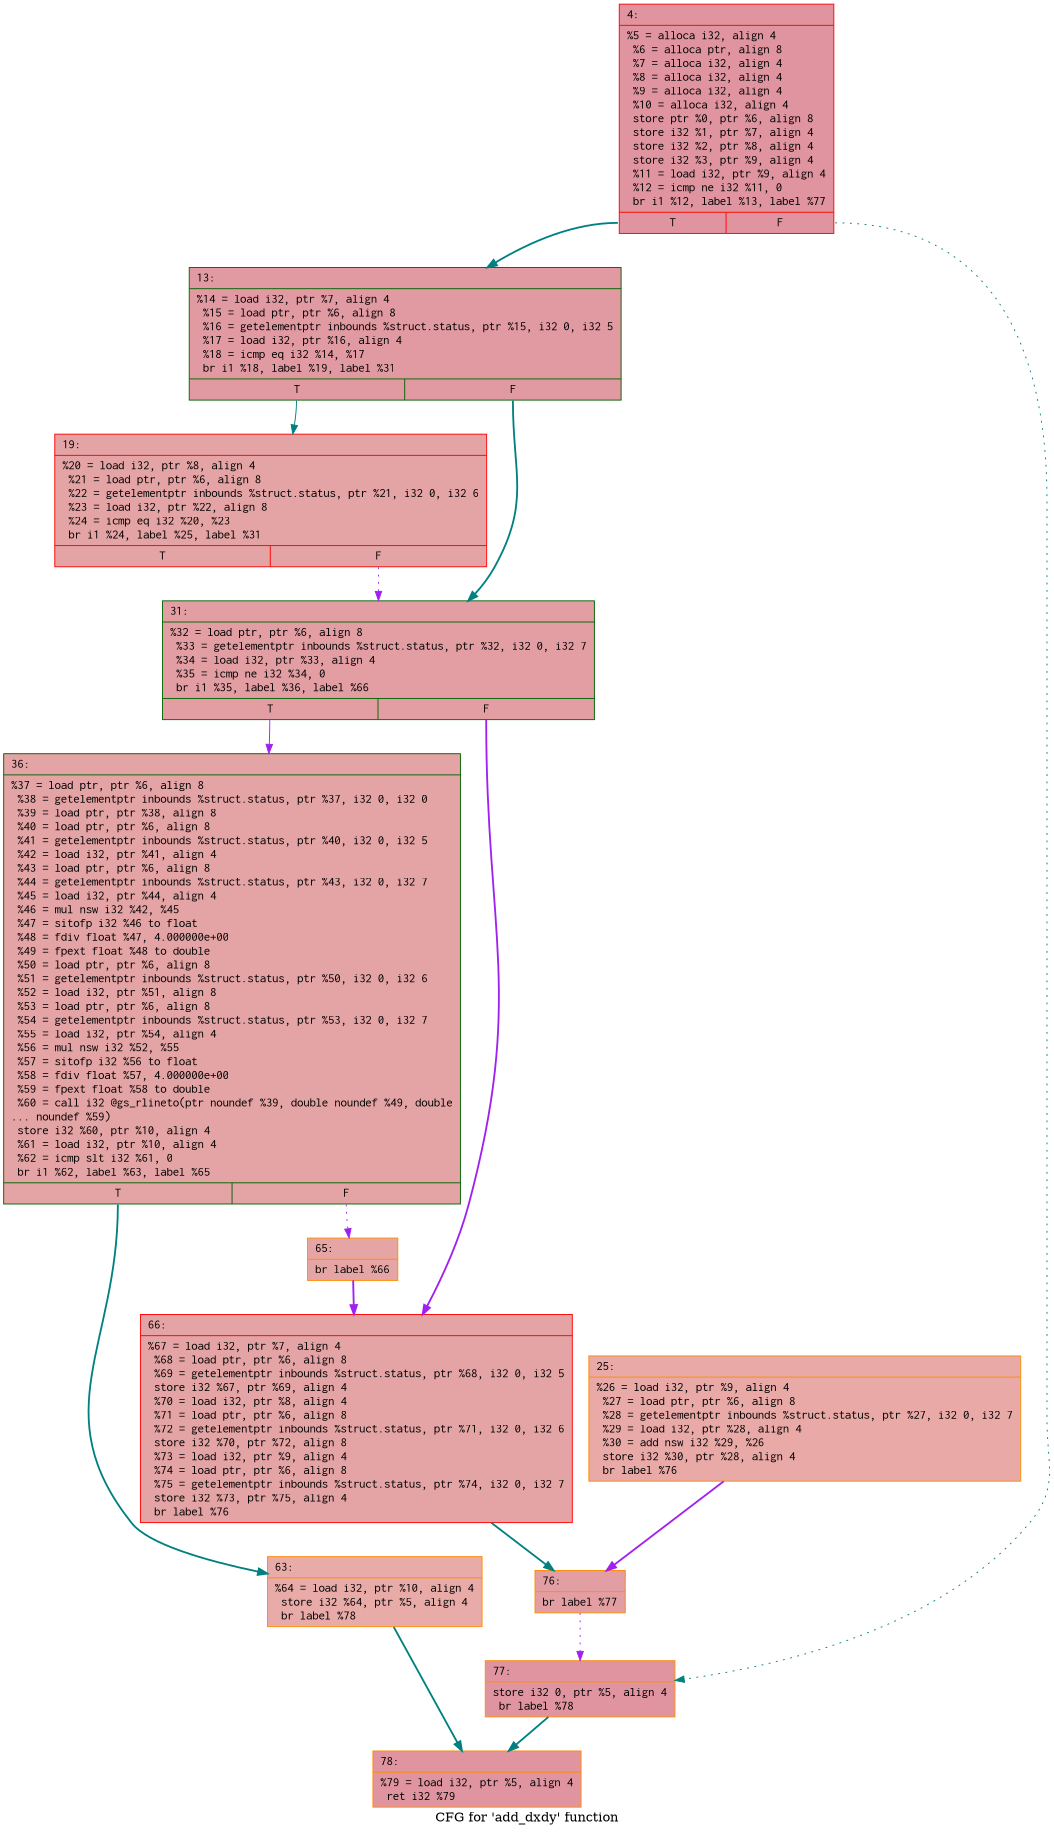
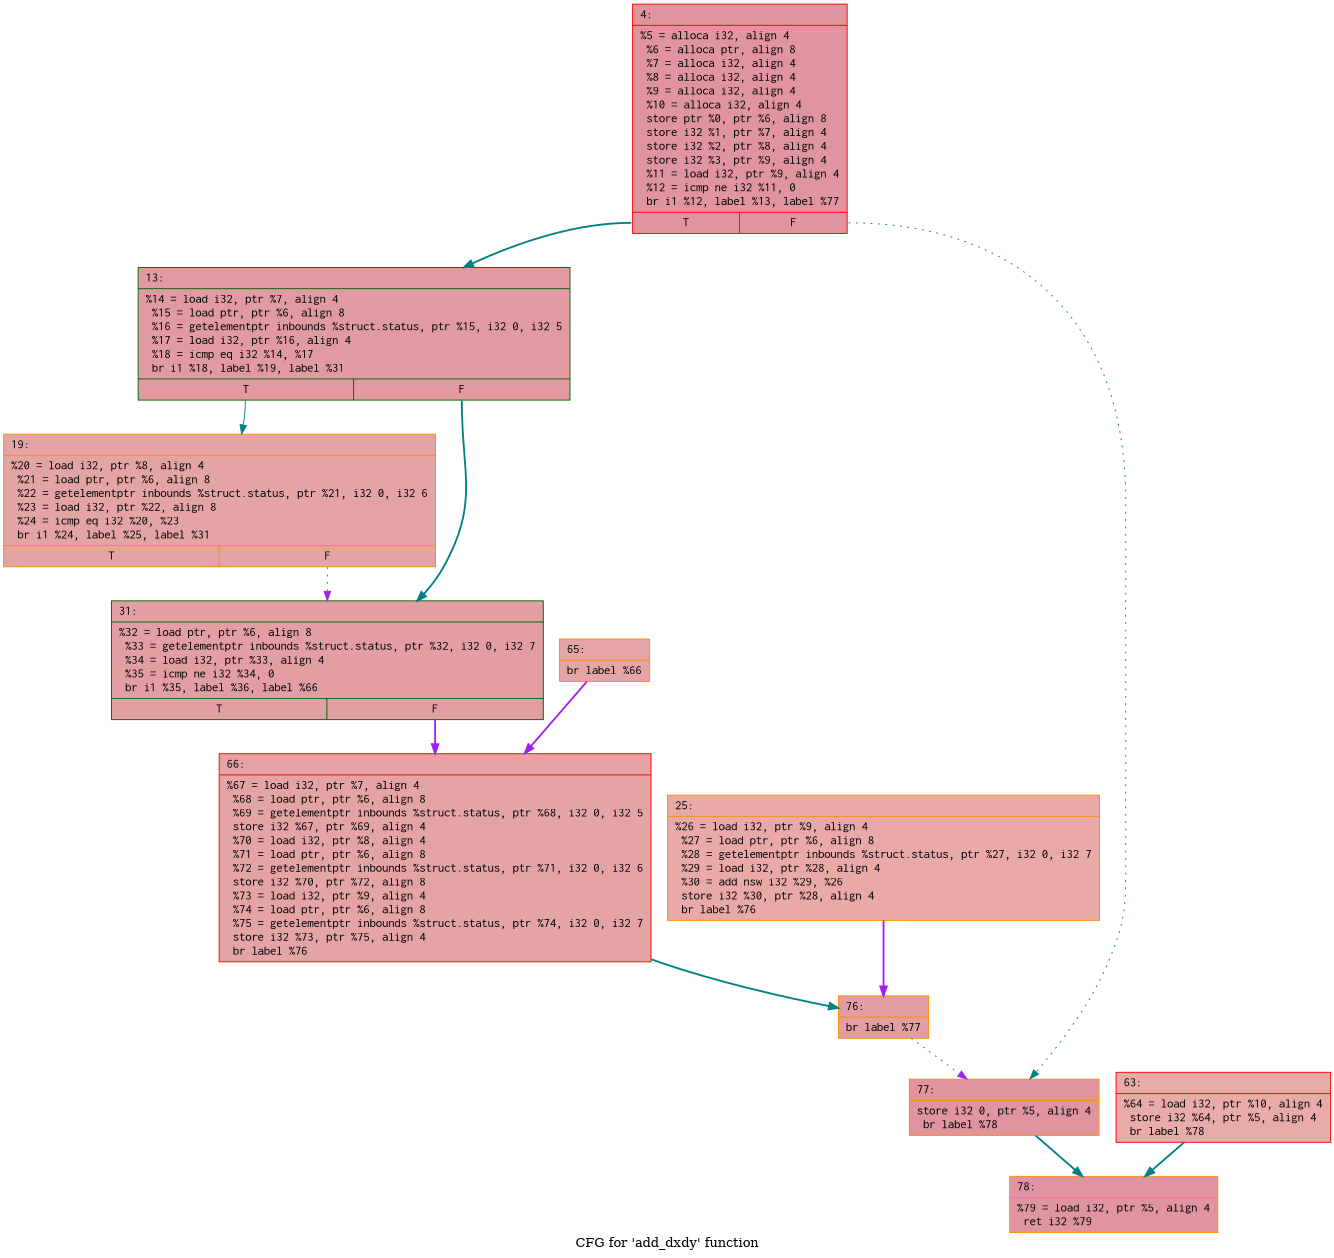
node "19:": color red -> darkorange
node "36:": removed
node "63:": color darkorange -> red
